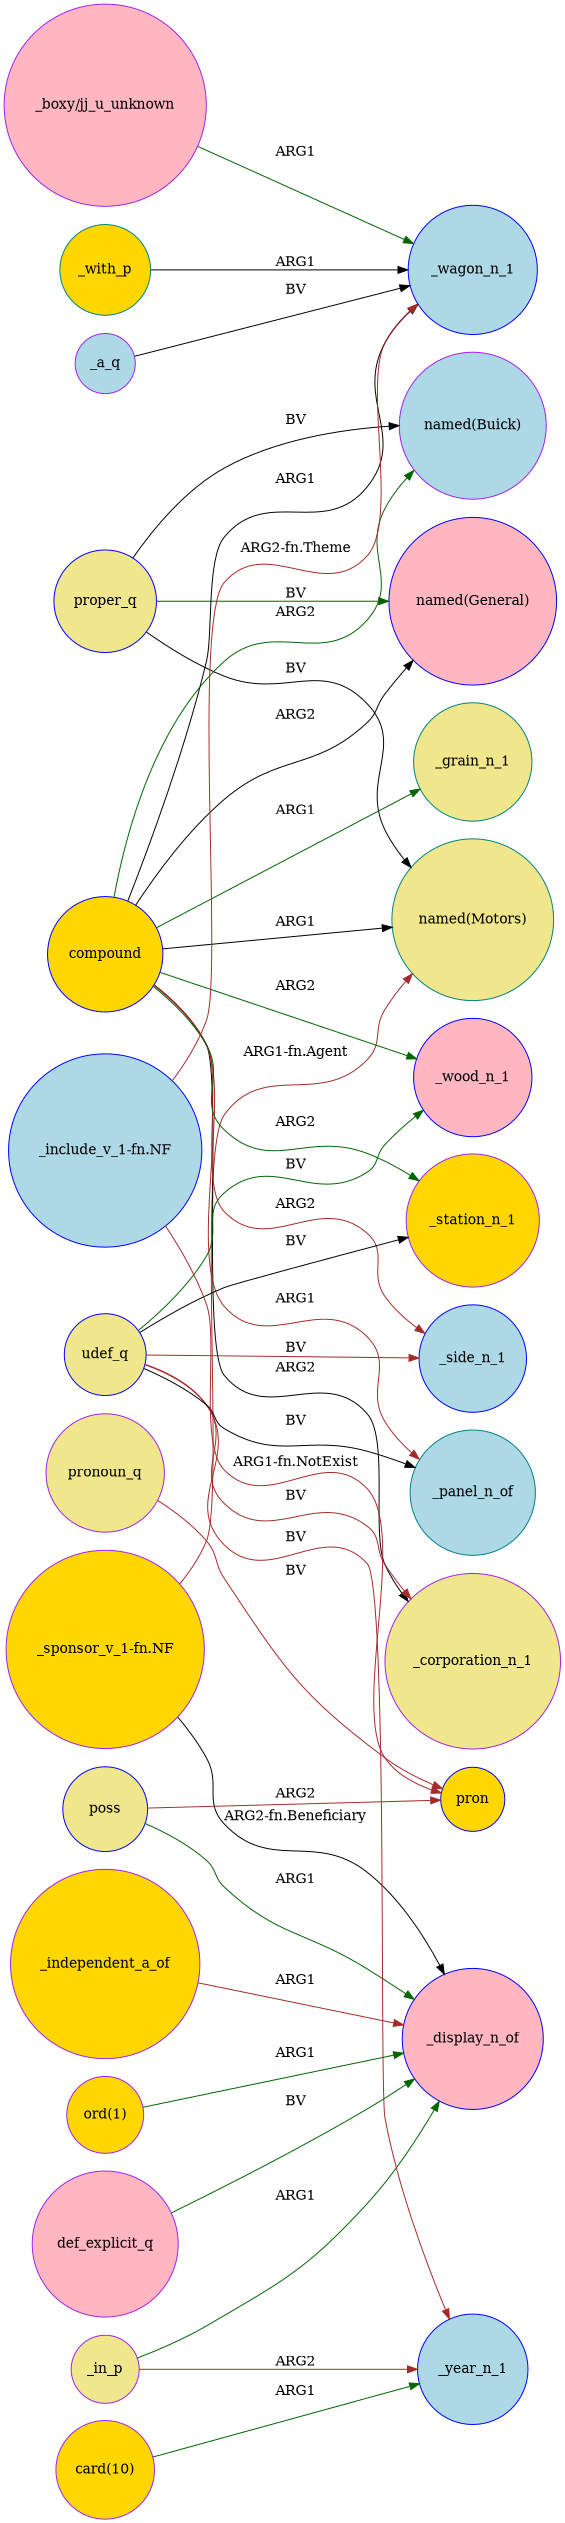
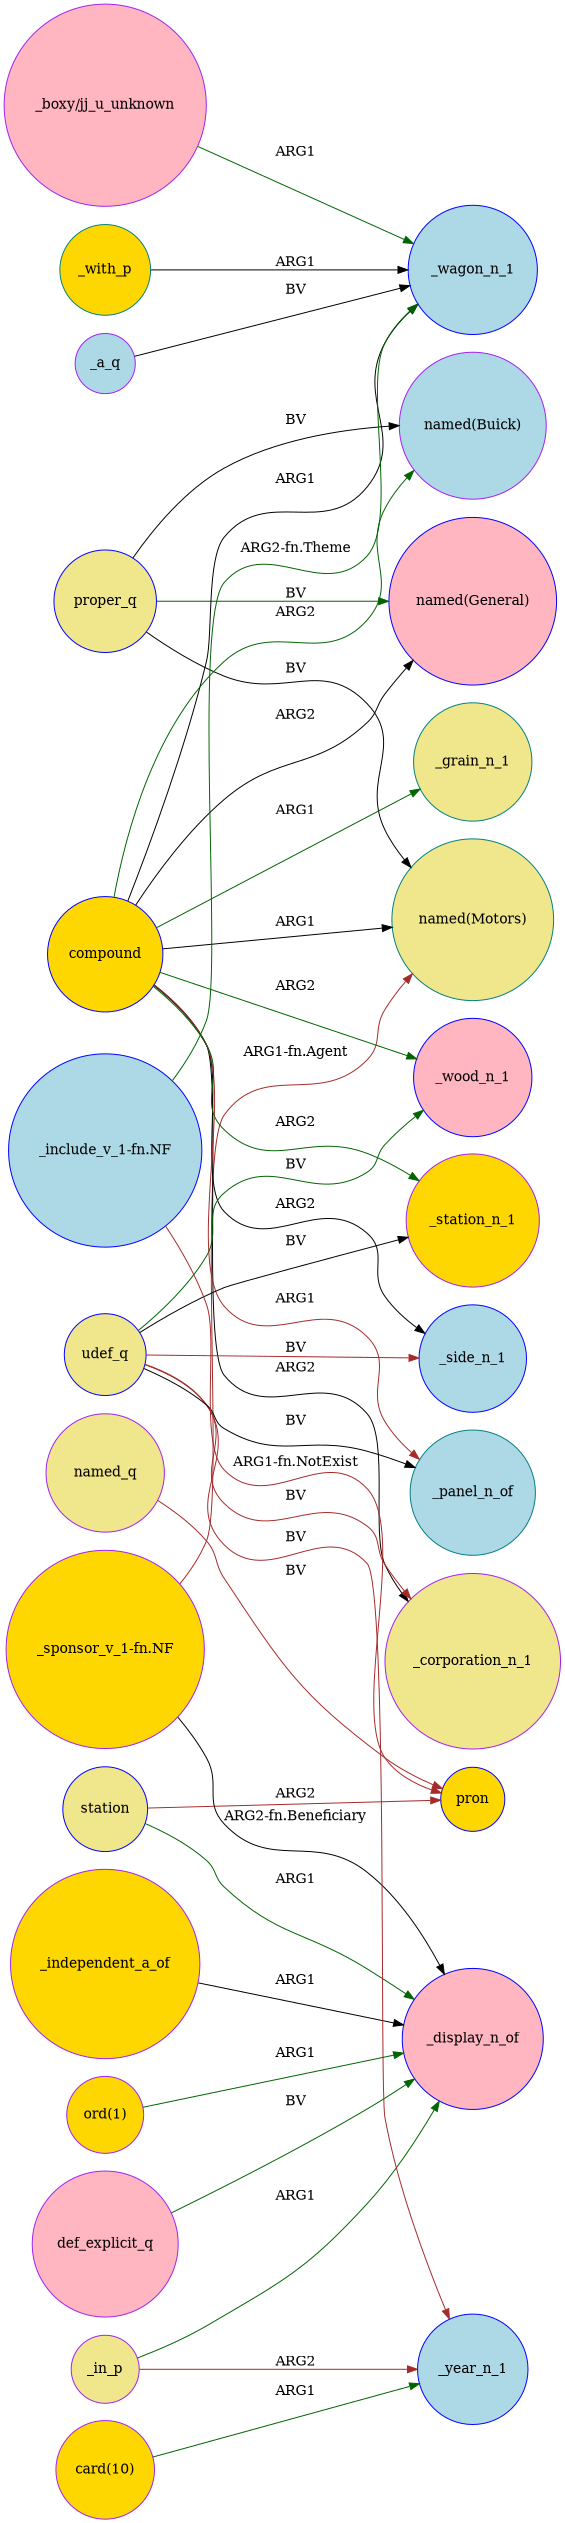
edge "_include_v_1-fn.NF" -> "_wagon_n_1": color brown -> darkgreen
edge "compound" -> "_side_n_1": color brown -> black
node "pronoun_q": label "pronoun_q" -> "named_q"
node "poss": label "poss" -> "station"
edge "_independent_a_of" -> "_display_n_of": color brown -> black
